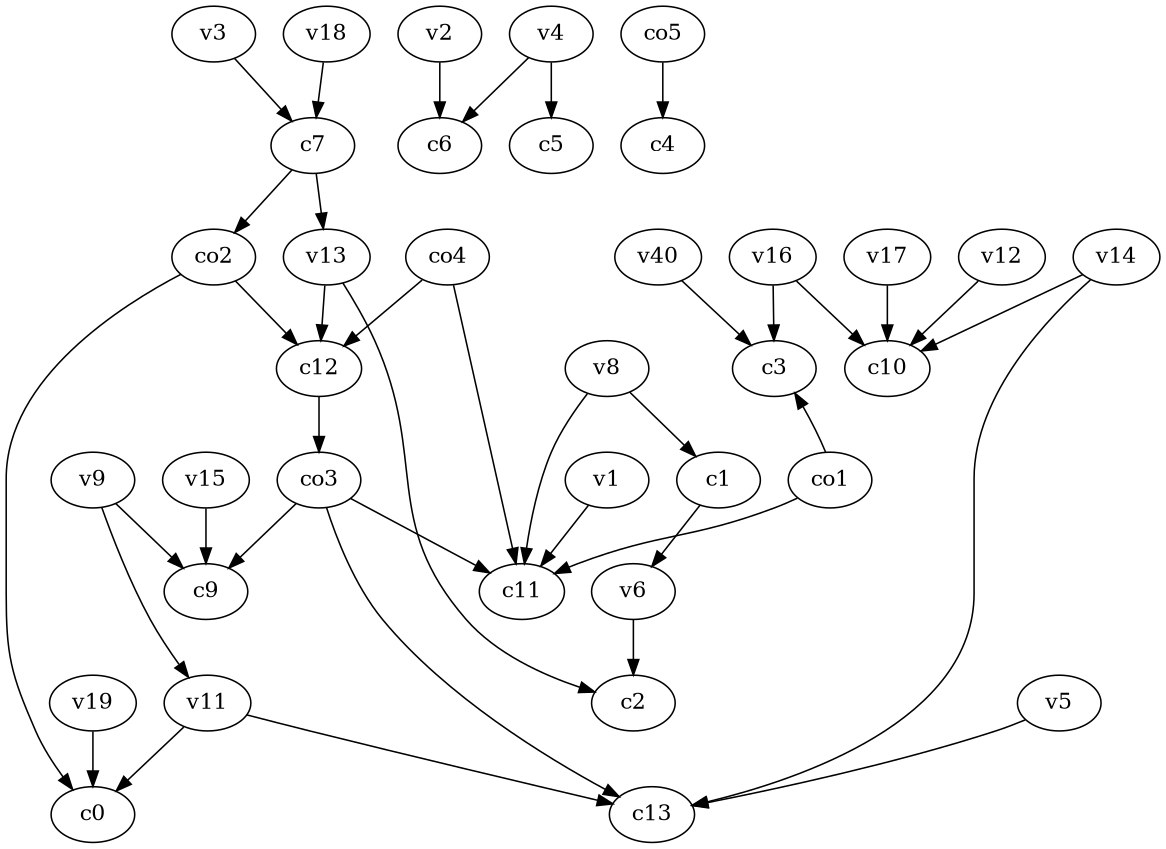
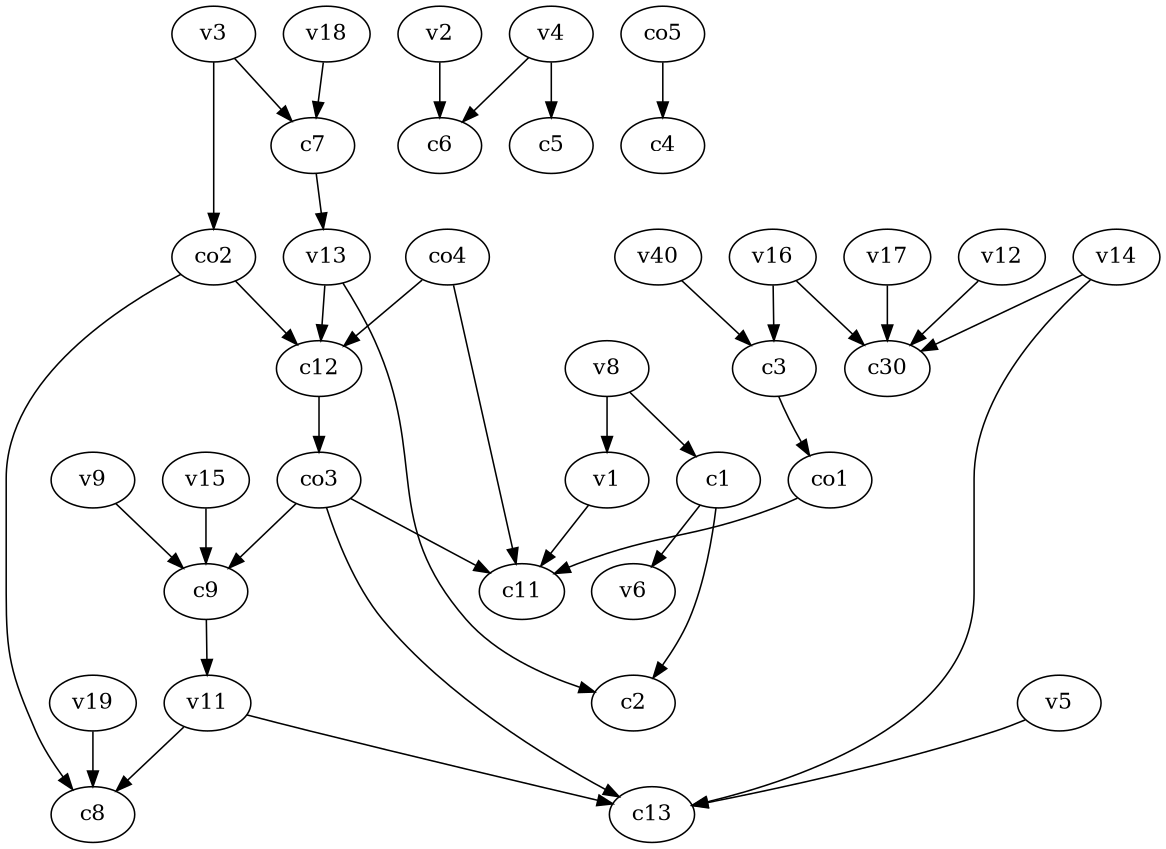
edge "c7" -> "co2": now "v3" -> "co2"
node "c10": label "c10" -> "c30"
edge "co1" -> "c3": reversed
edge "v8" -> "c11": now "v8" -> "v1"
edge "v9" -> "v11": now "c9" -> "v11"
edge "v6" -> "c2": now "c1" -> "c2"
node "c0": label "c0" -> "c8"
